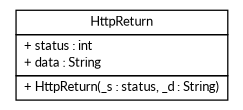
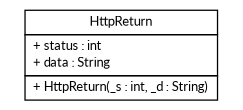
node "HttpReturn": text "+ HttpReturn(_s : status, _d : String)" -> "+ HttpReturn(_s : int, _d : String)"
